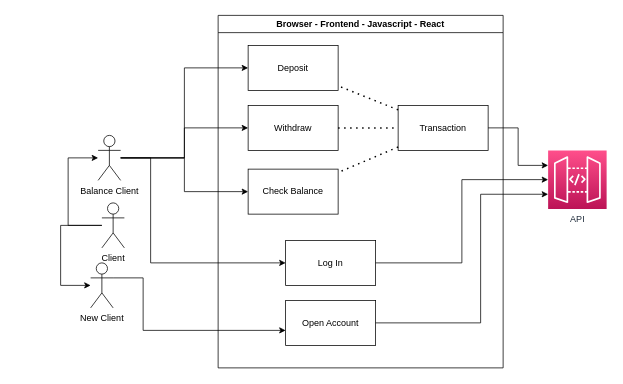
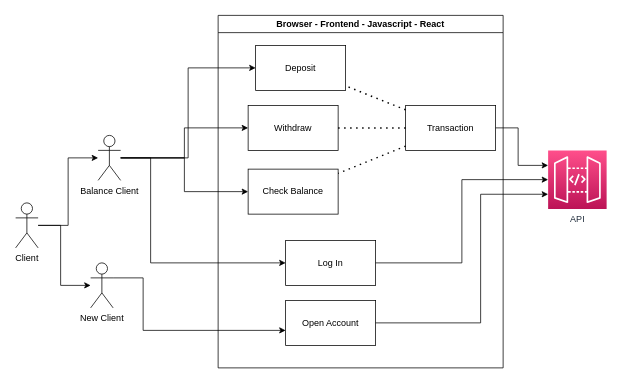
node "Deposit": moved (293, 68) -> (300, 68)
node "Transaction": moved (443, 128) -> (450, 128)
node "Client": moved (113, 225) -> (27, 225)
